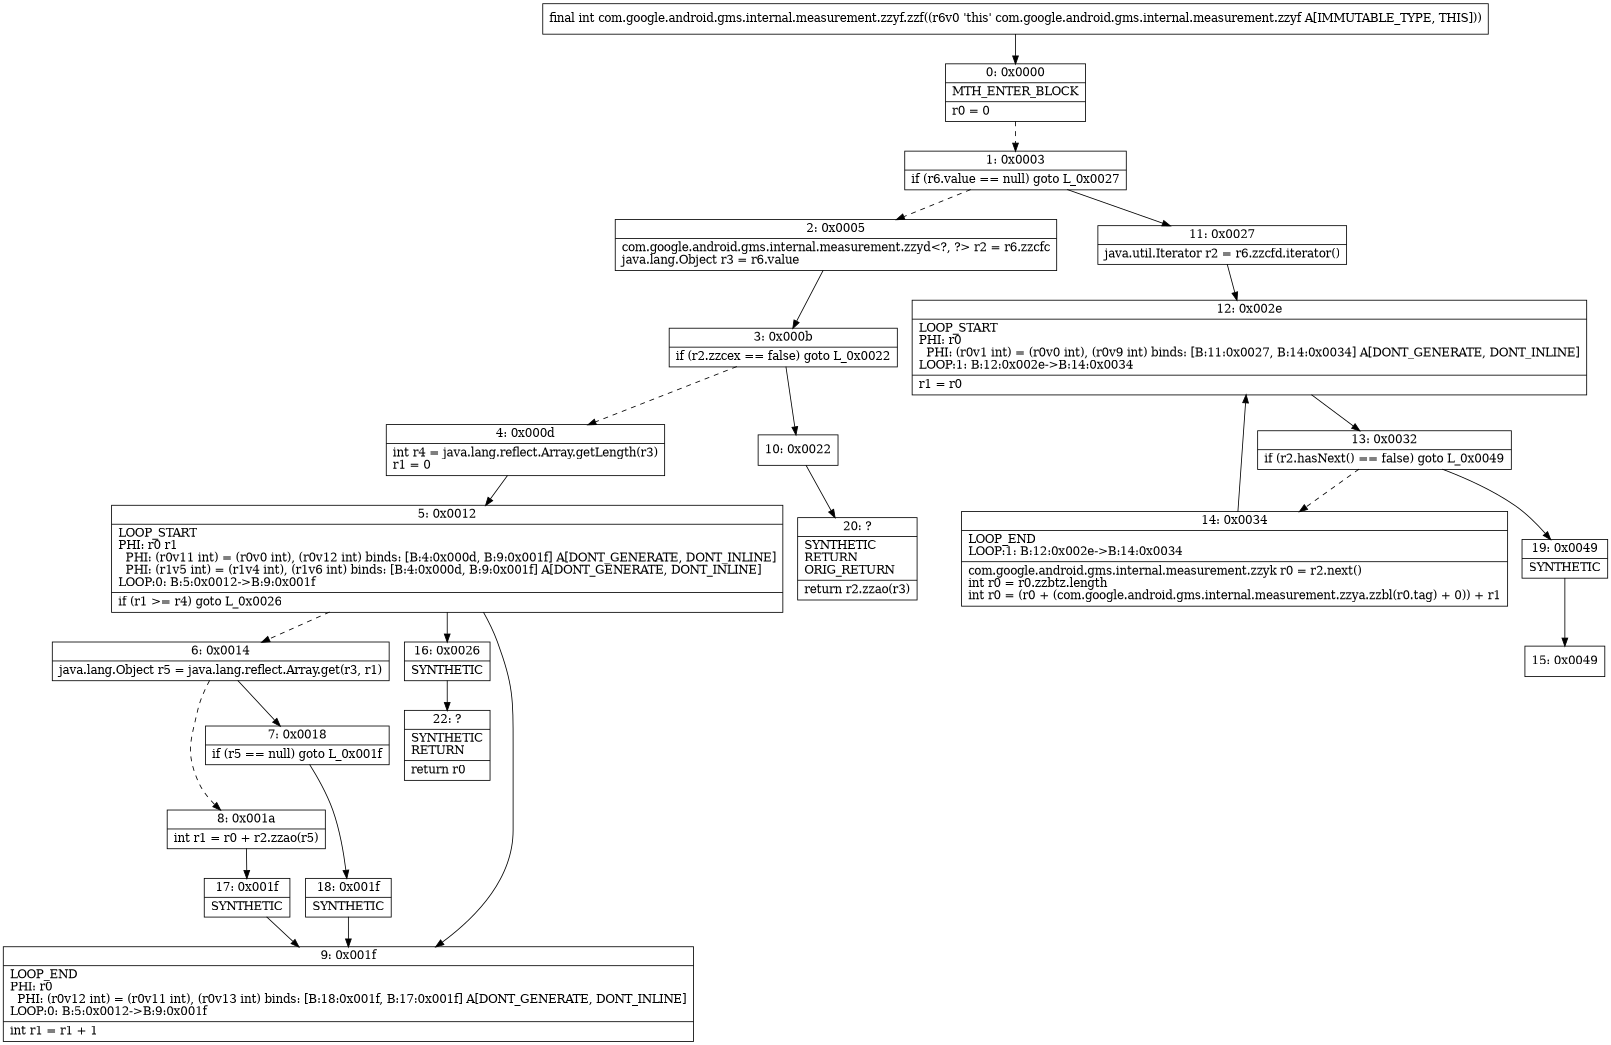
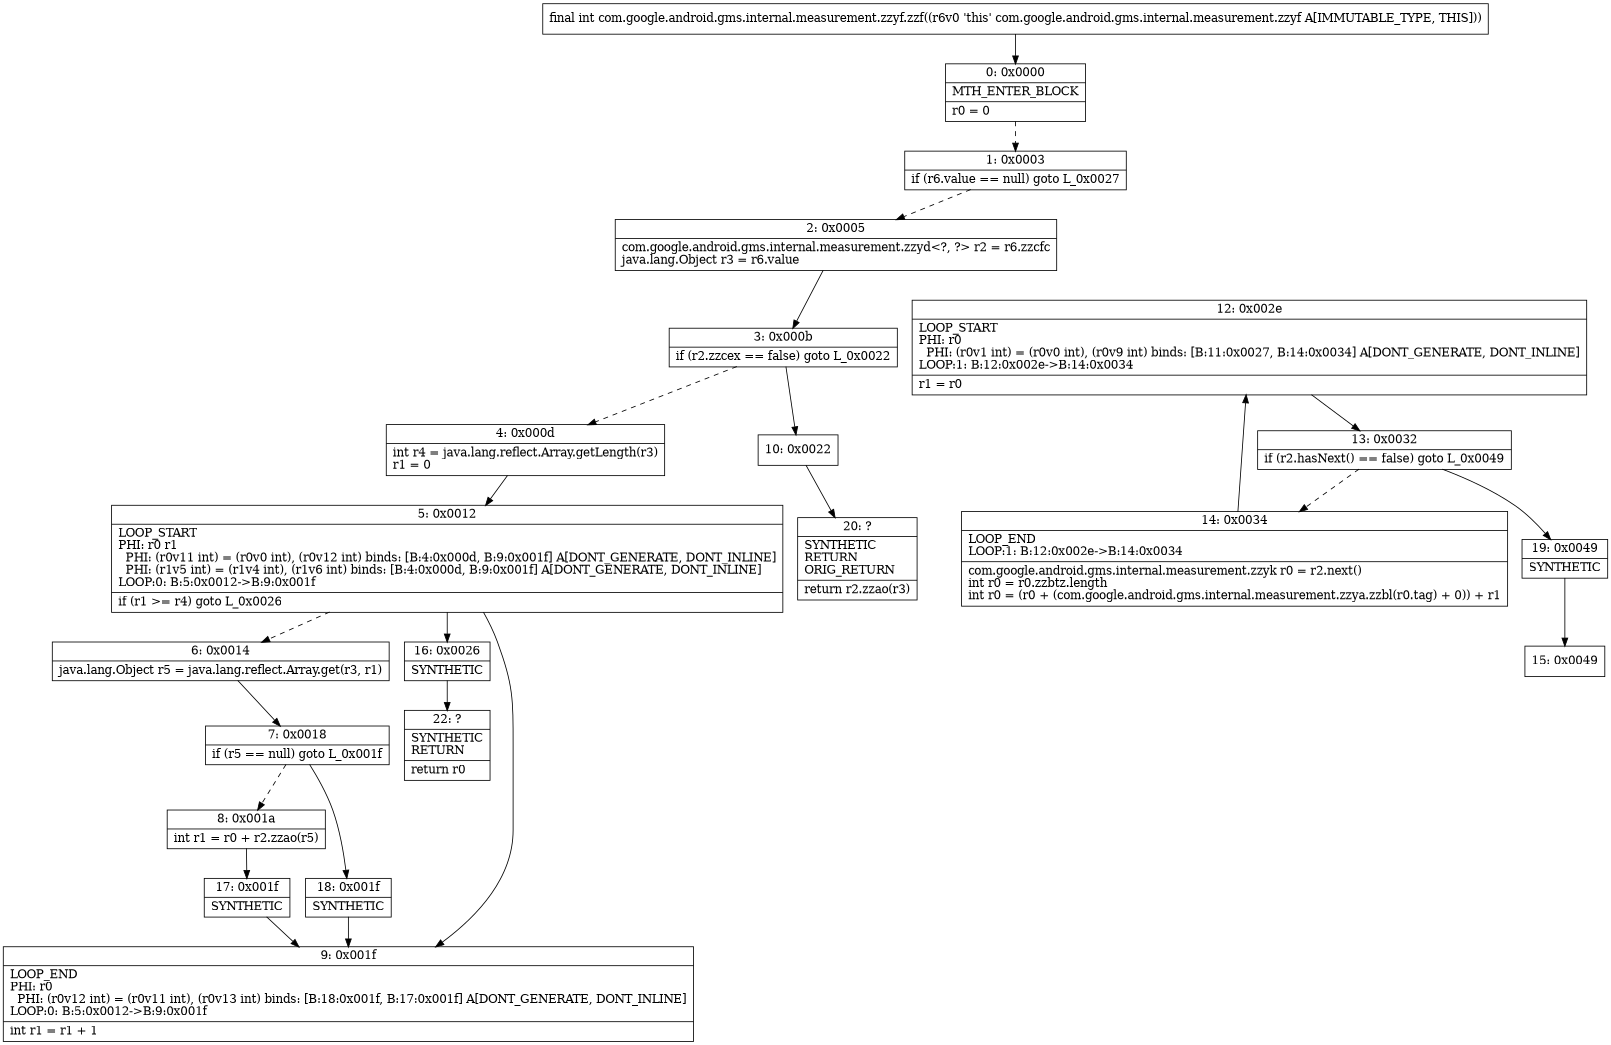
node "11: 0x0027": removed
edge "6: 0x0014" -> "8: 0x001a": now "7: 0x0018" -> "8: 0x001a"
